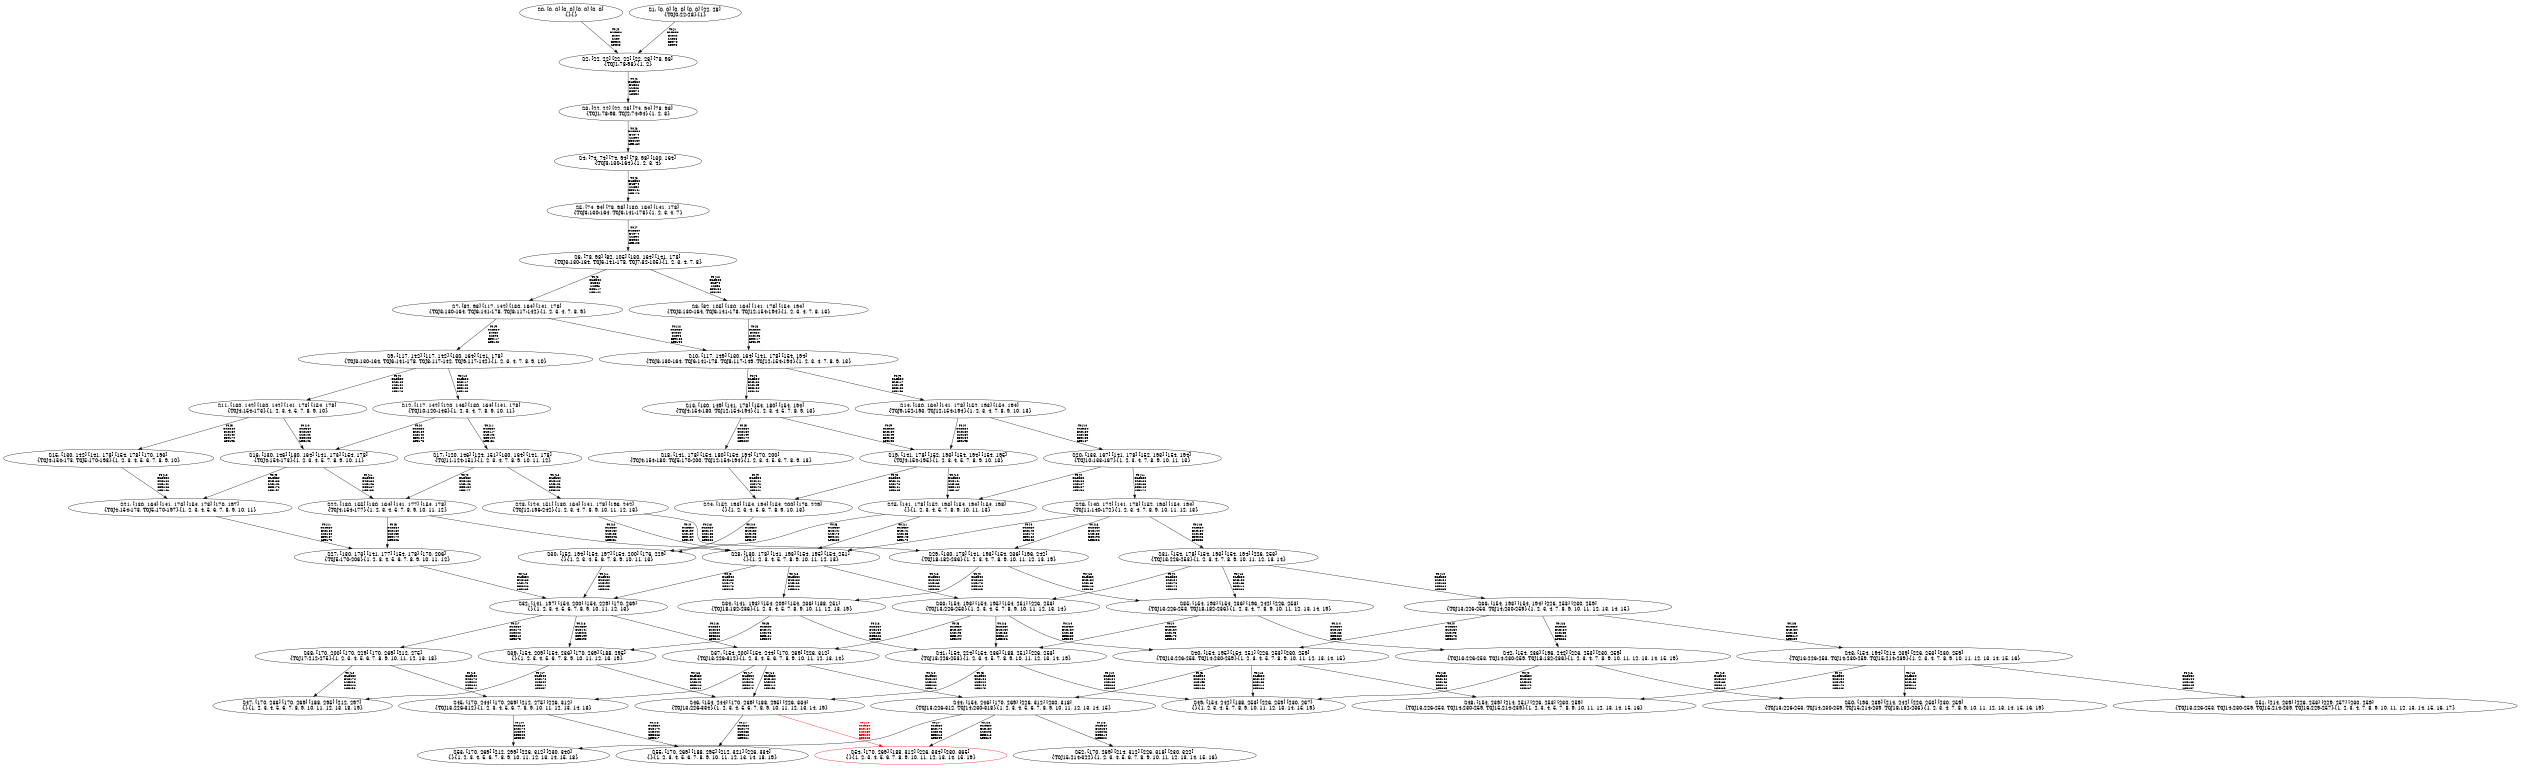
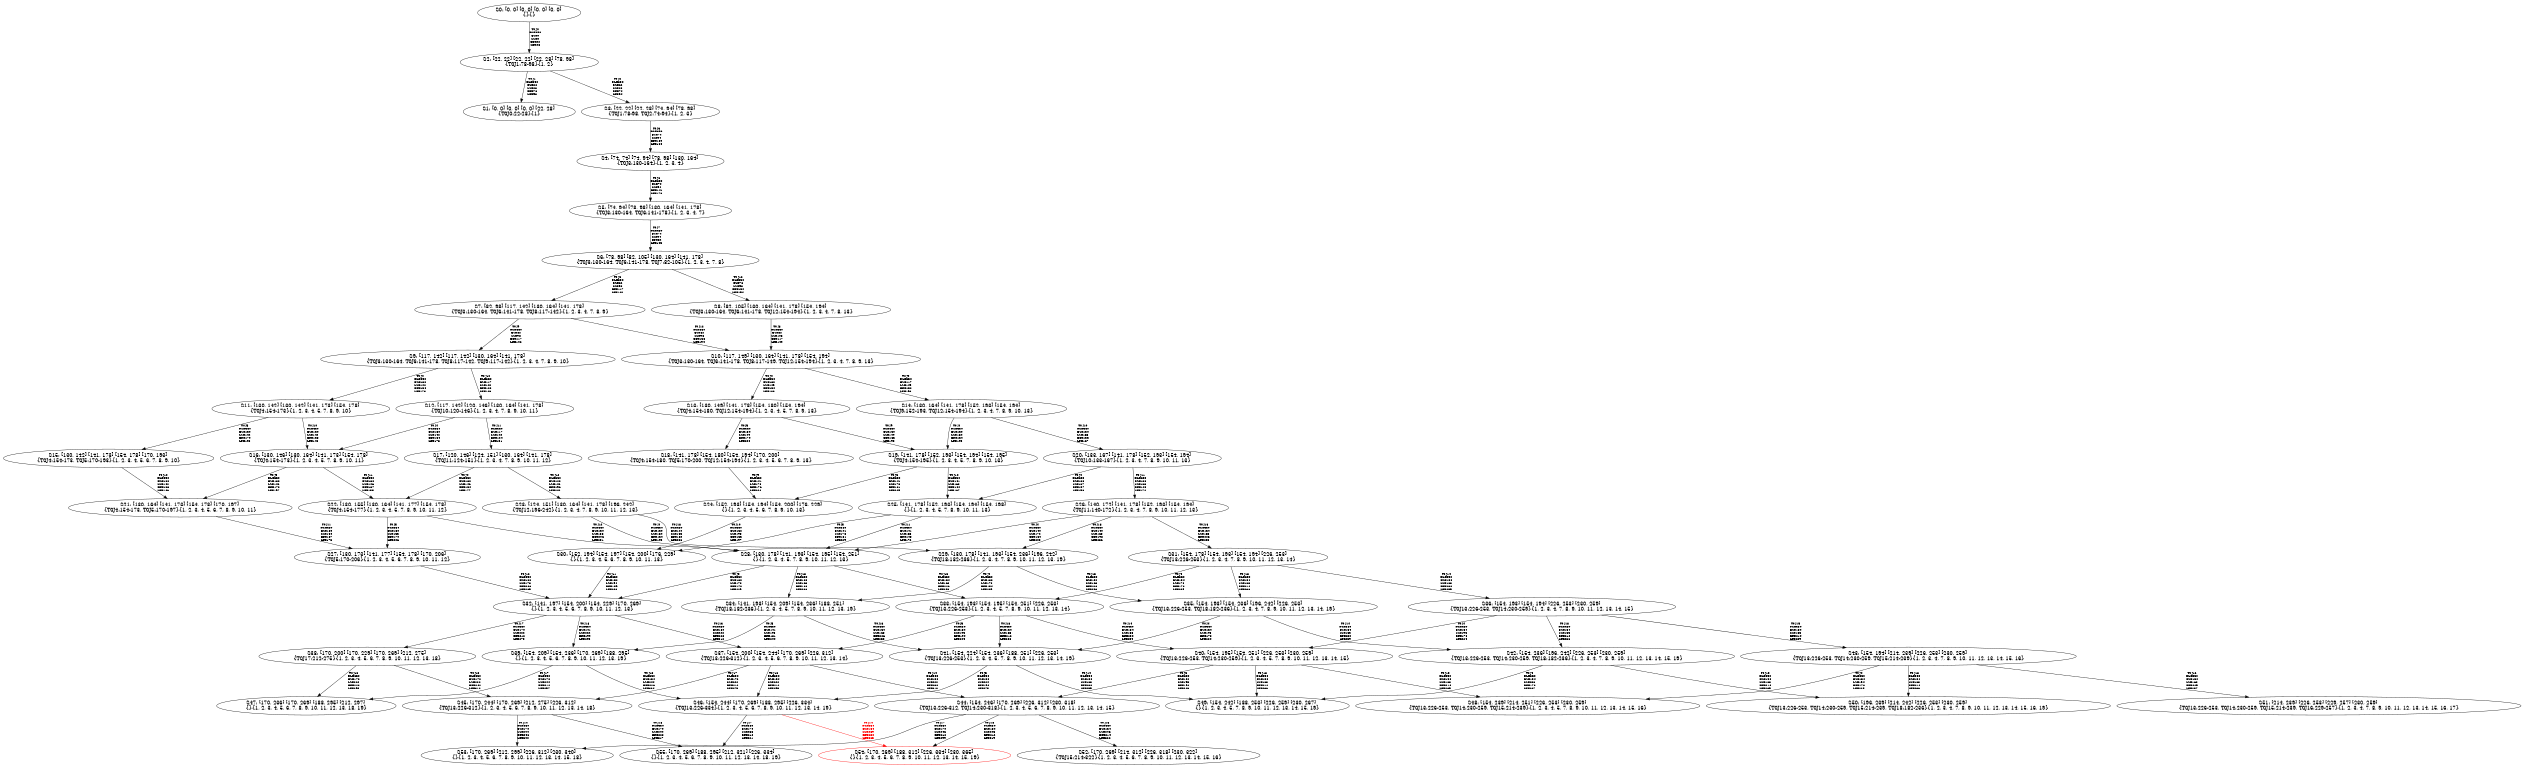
edge "S1: [0, 0] [0, 0] [0, 0] [22, 28] {T0J0:22-28}{1}" -> "S2: [22, 22] [22, 22] [22, 28] [78, 98] {T0J1:78-98}{1, 2}": reversed
